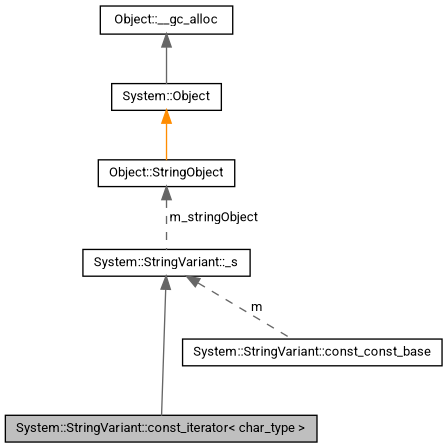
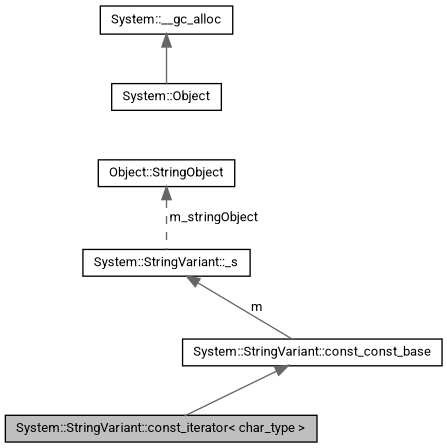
node "Object::__gc_alloc": label "Object::__gc_alloc" -> "System::__gc_alloc"
edge "Object::StringObject" -> "System::Object": removed
edge "System::StringVariant::const_const_base" -> "System::StringVariant::_s": style dashed -> solid
edge "System::StringVariant::const_iterator< char_type >" -> "System::StringVariant::_s": now "System::StringVariant::const_iterator< char_type >" -> "System::StringVariant::const_const_base"
